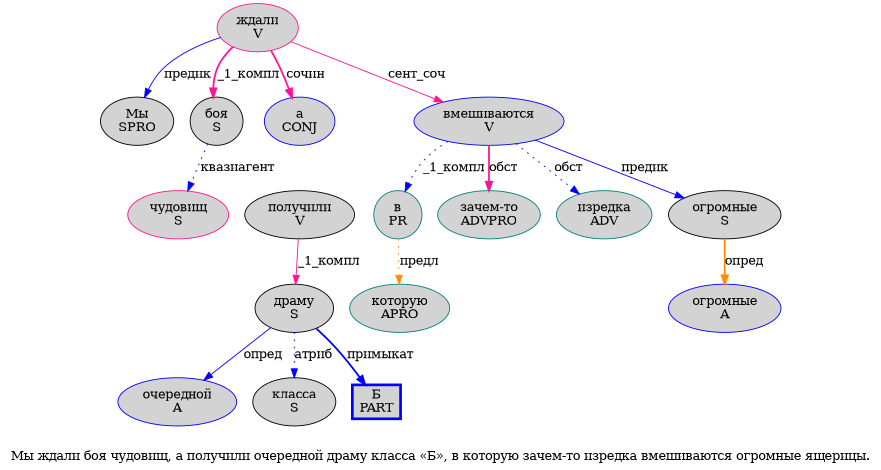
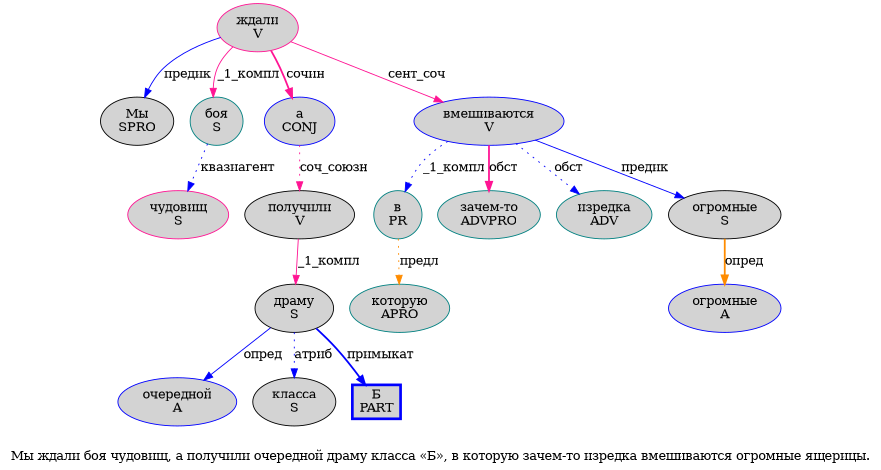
edge "ждали V" -> "боя S": style bold -> solid
node "боя S": color black -> teal
edge "а CONJ" -> "получили V": added, label "соч_союзн"
